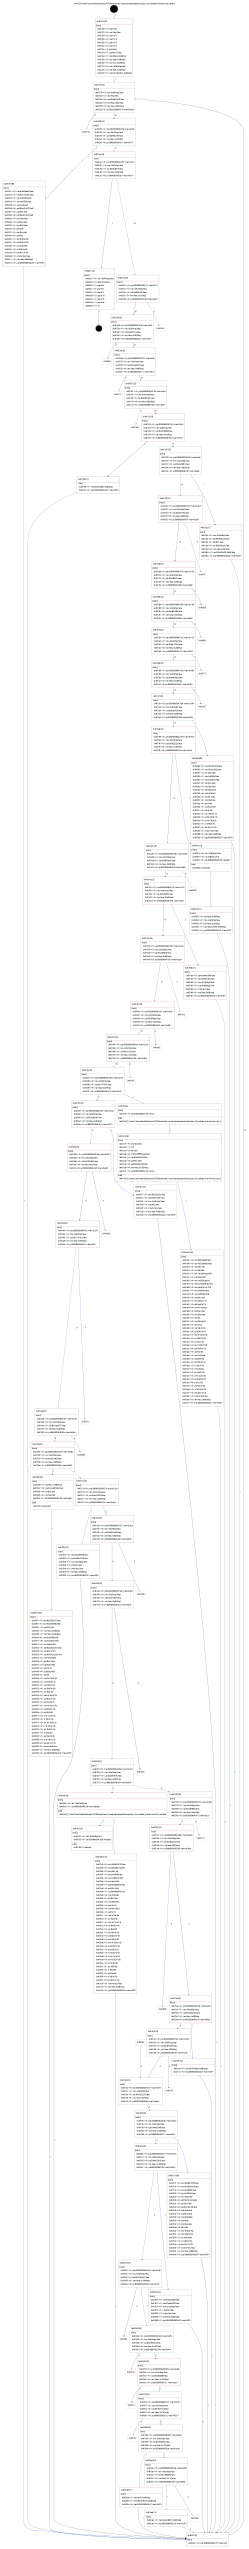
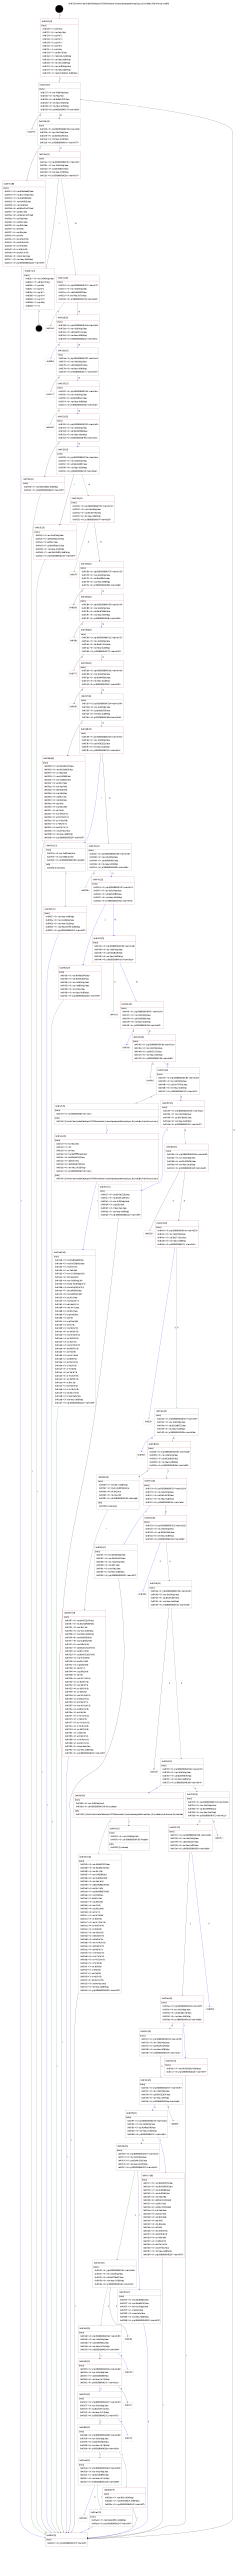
edge "0x4020ee" -> "0x4015dc [25]": reversed
node "0x401e76": removed
